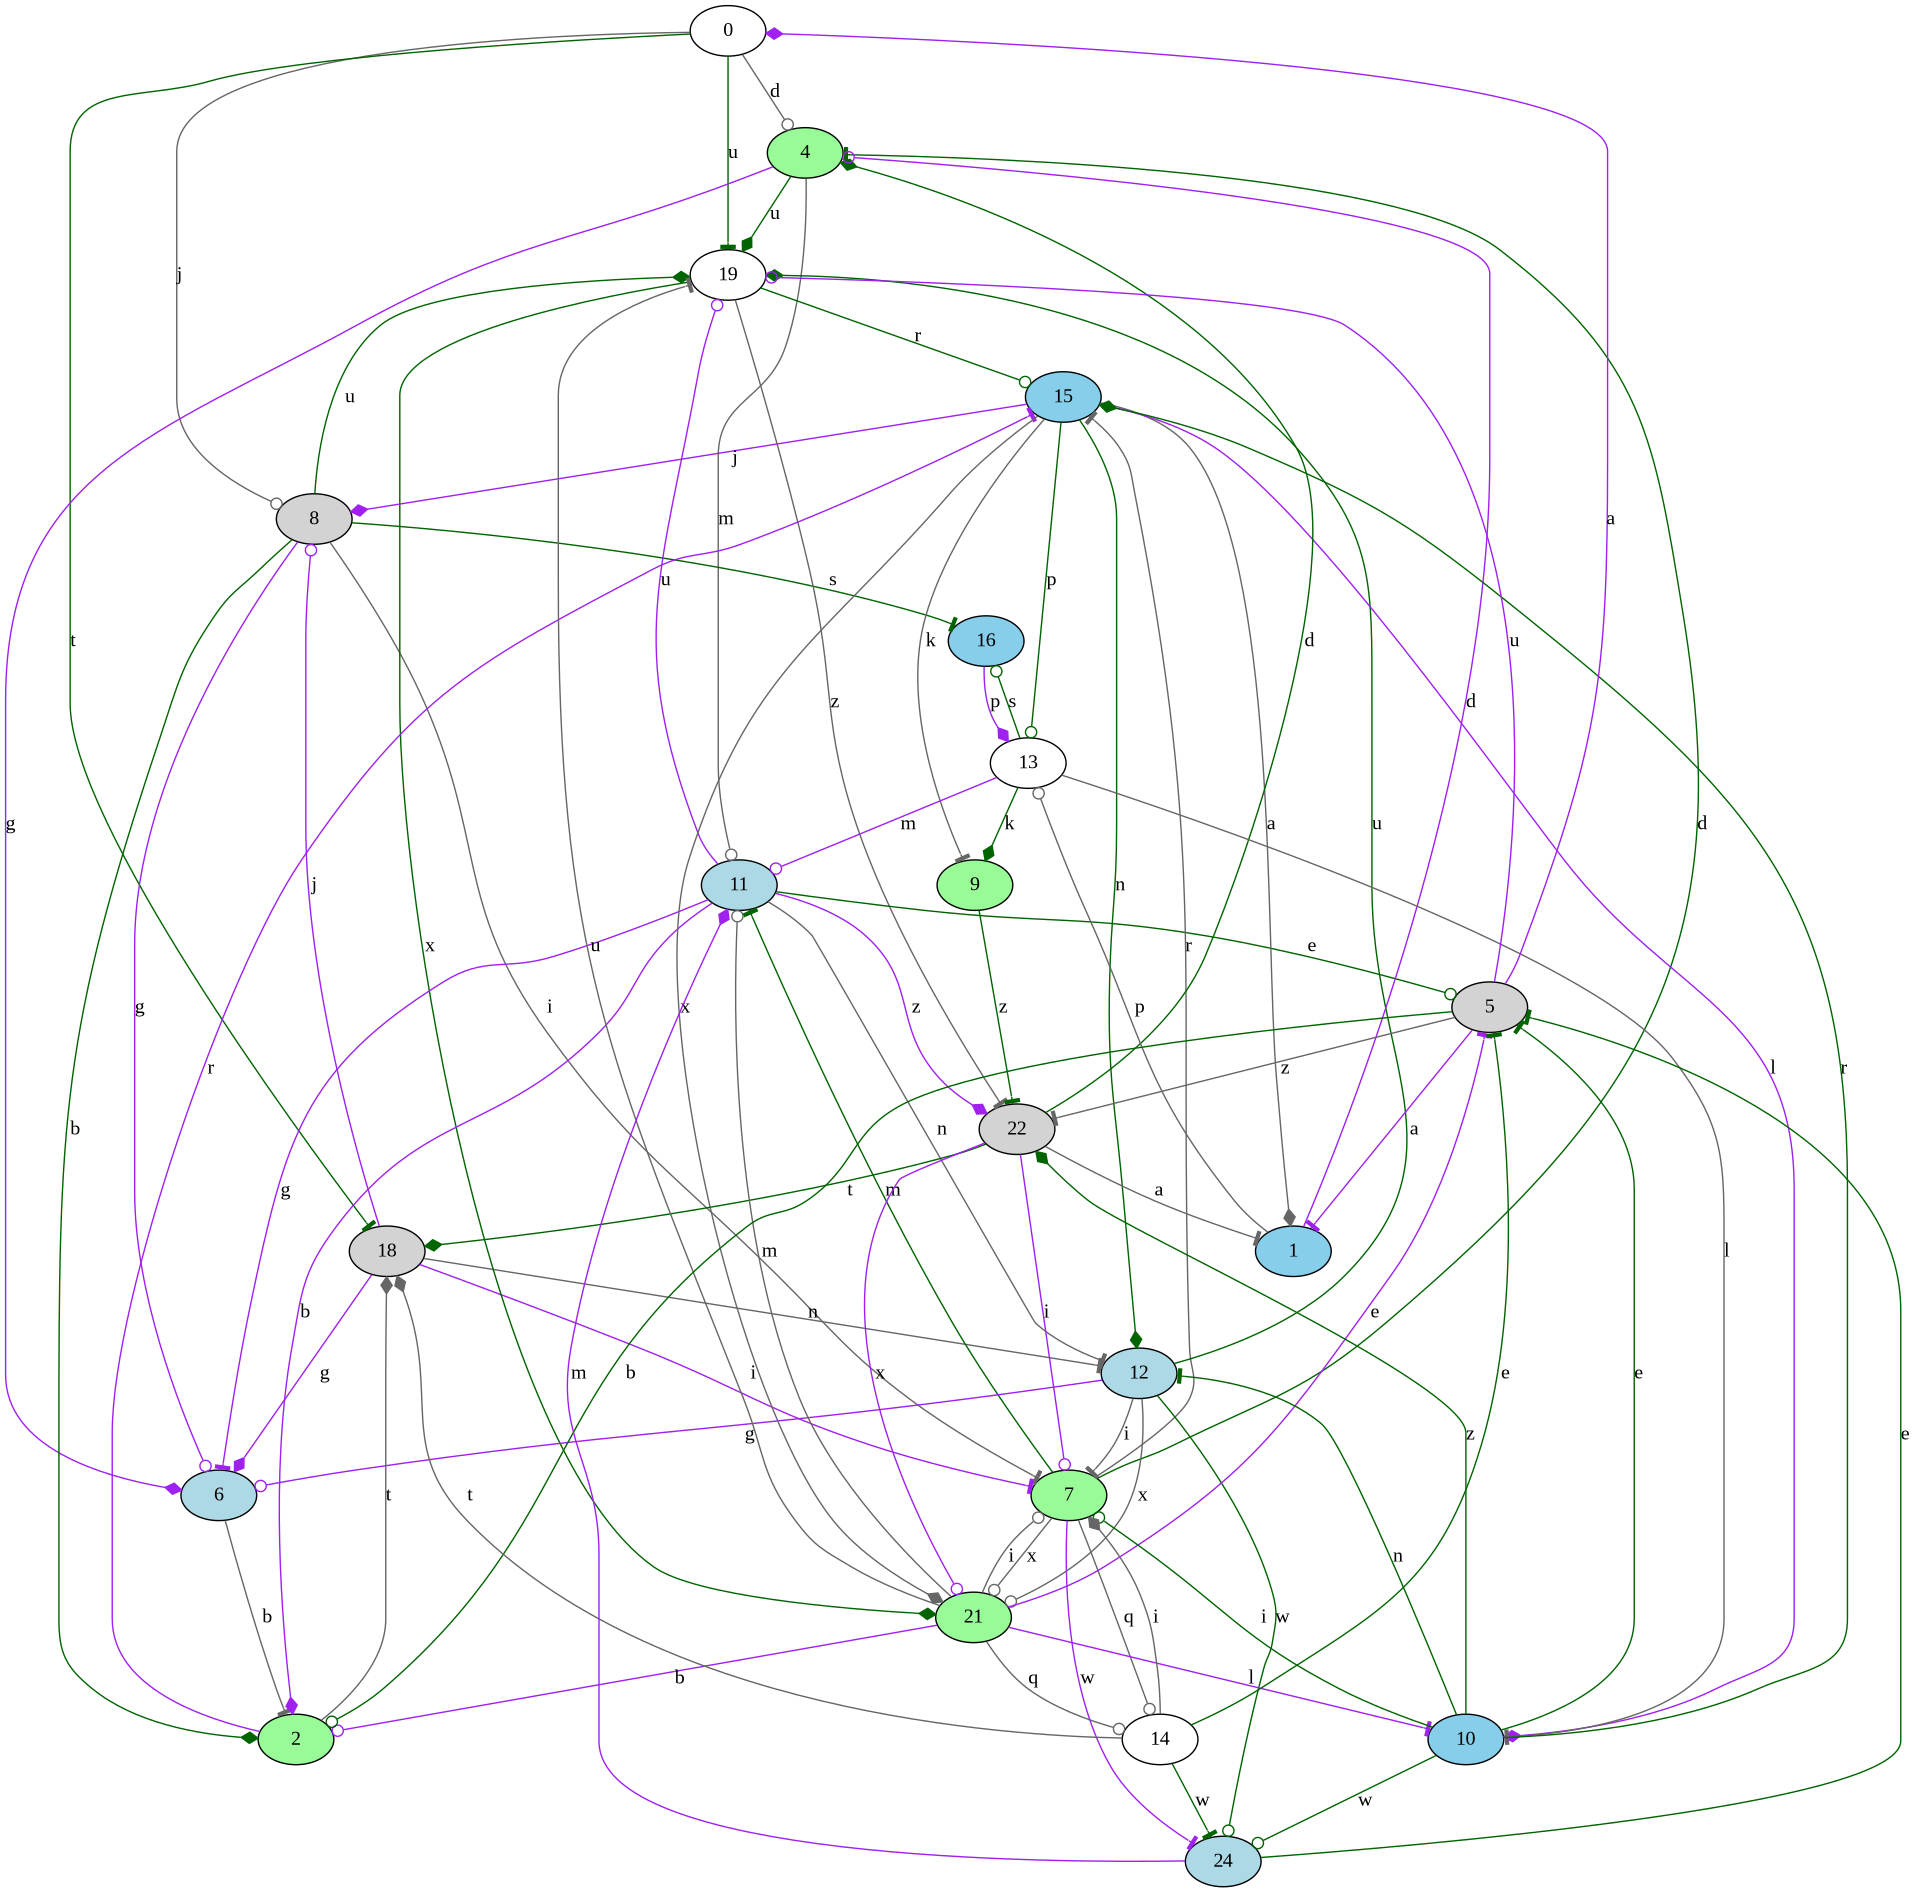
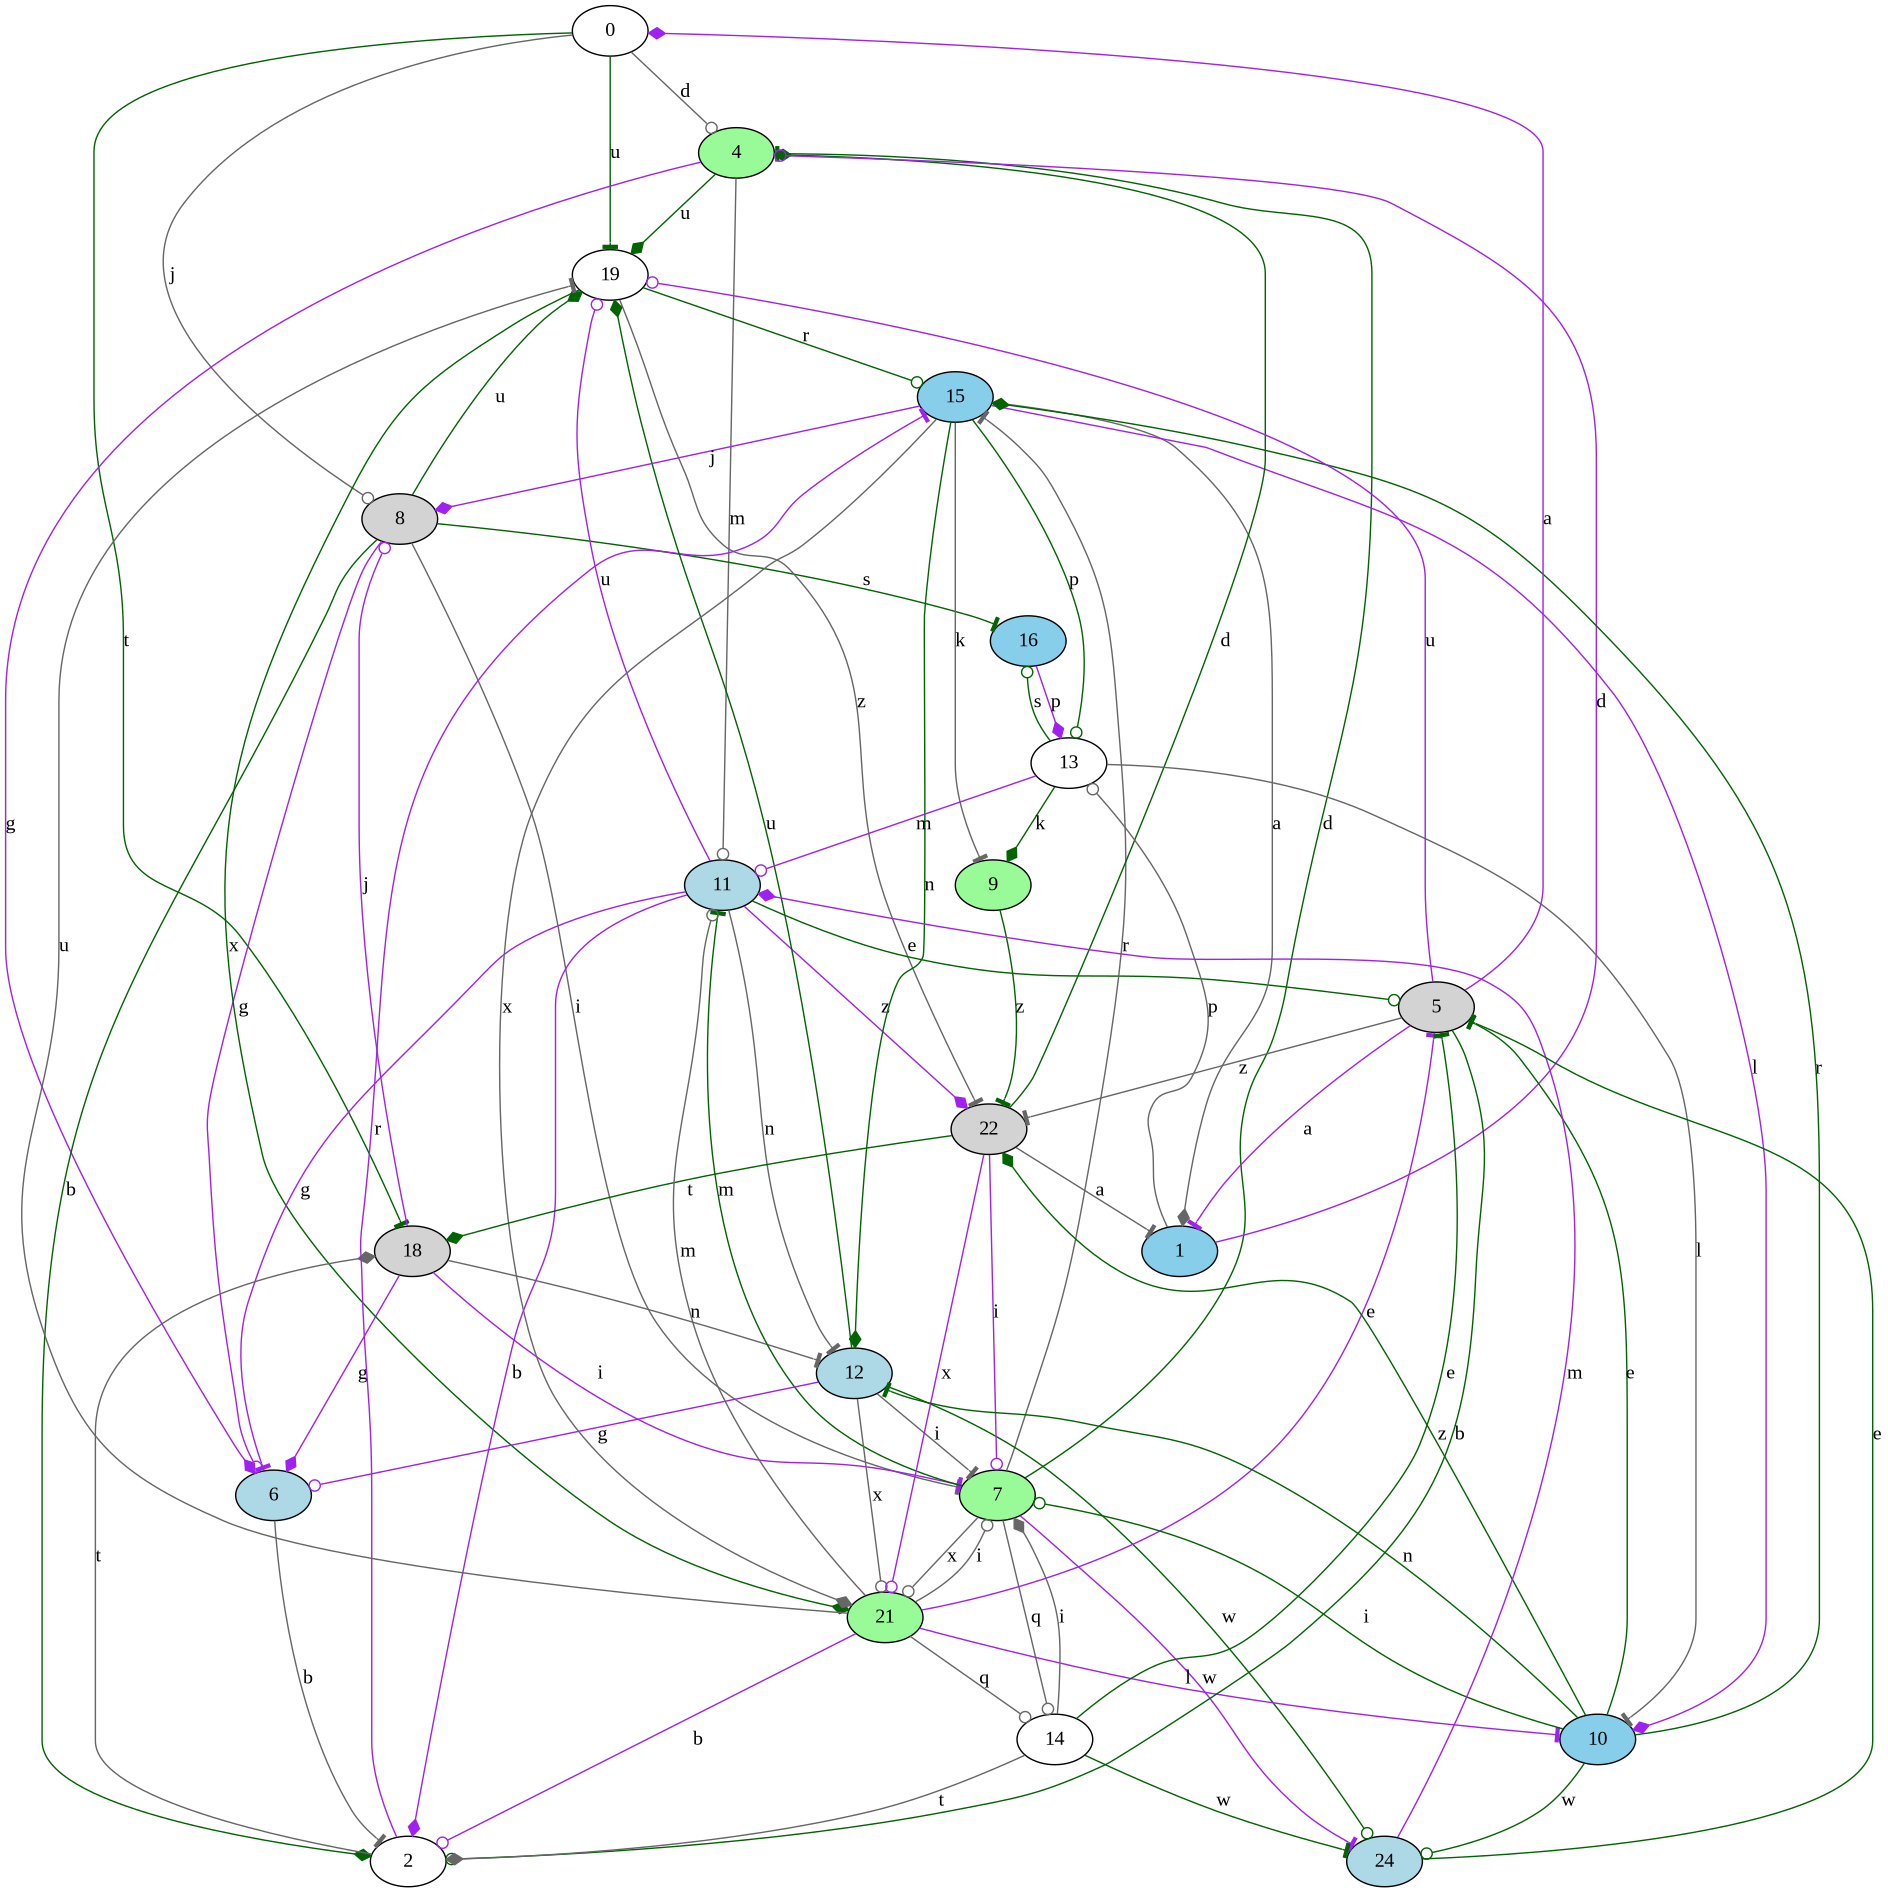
edge "14" -> "18": now "14" -> "2"
node "2": fillcolor palegreen -> white
